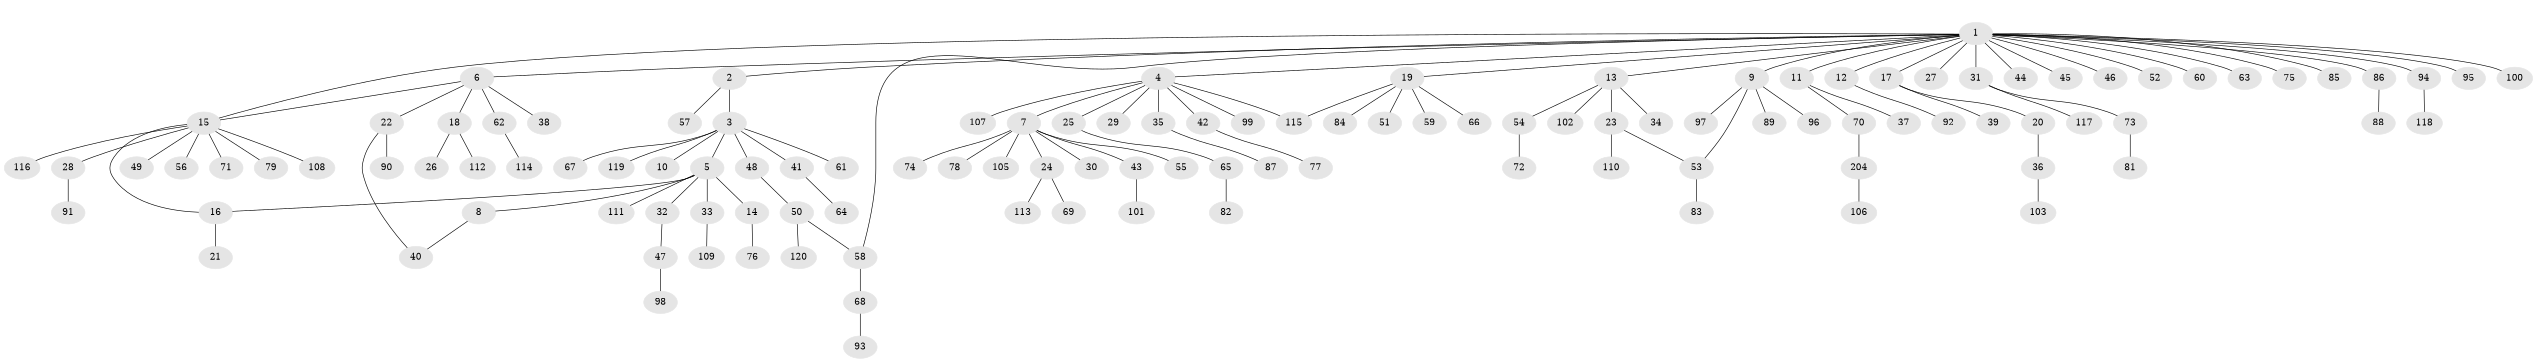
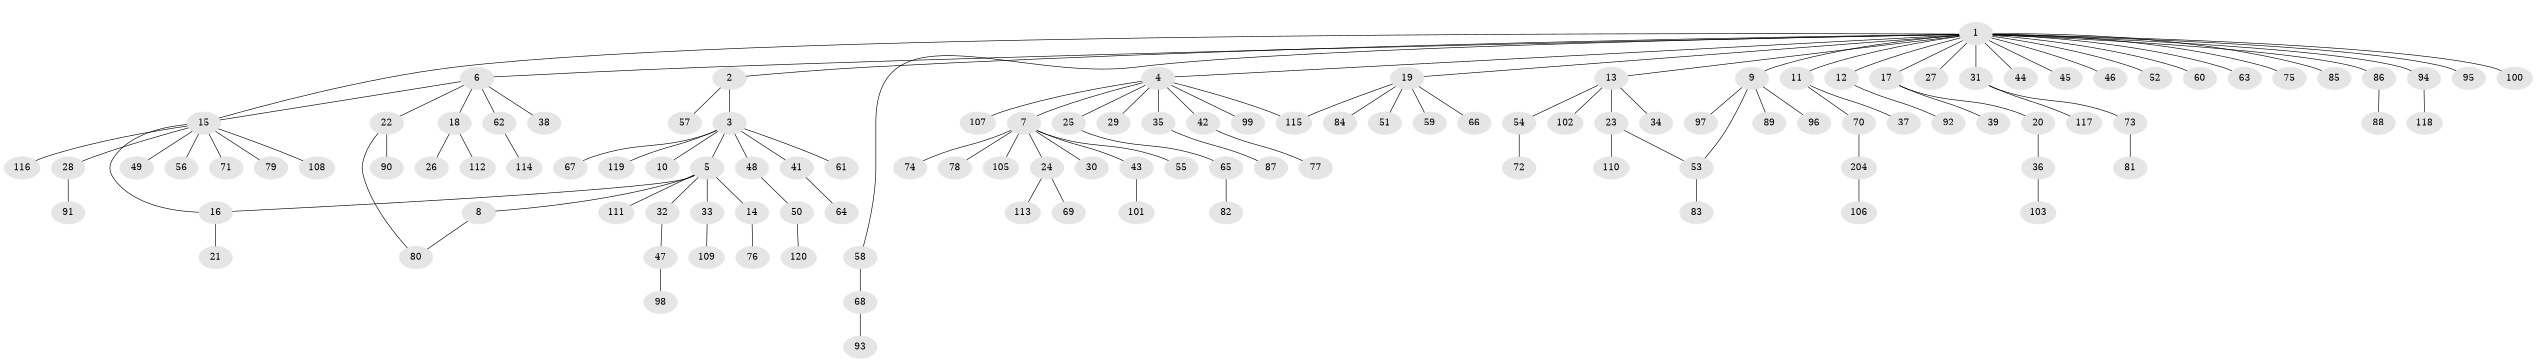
edge "50" -- "58": removed
node "40": label "40" -> "80"
